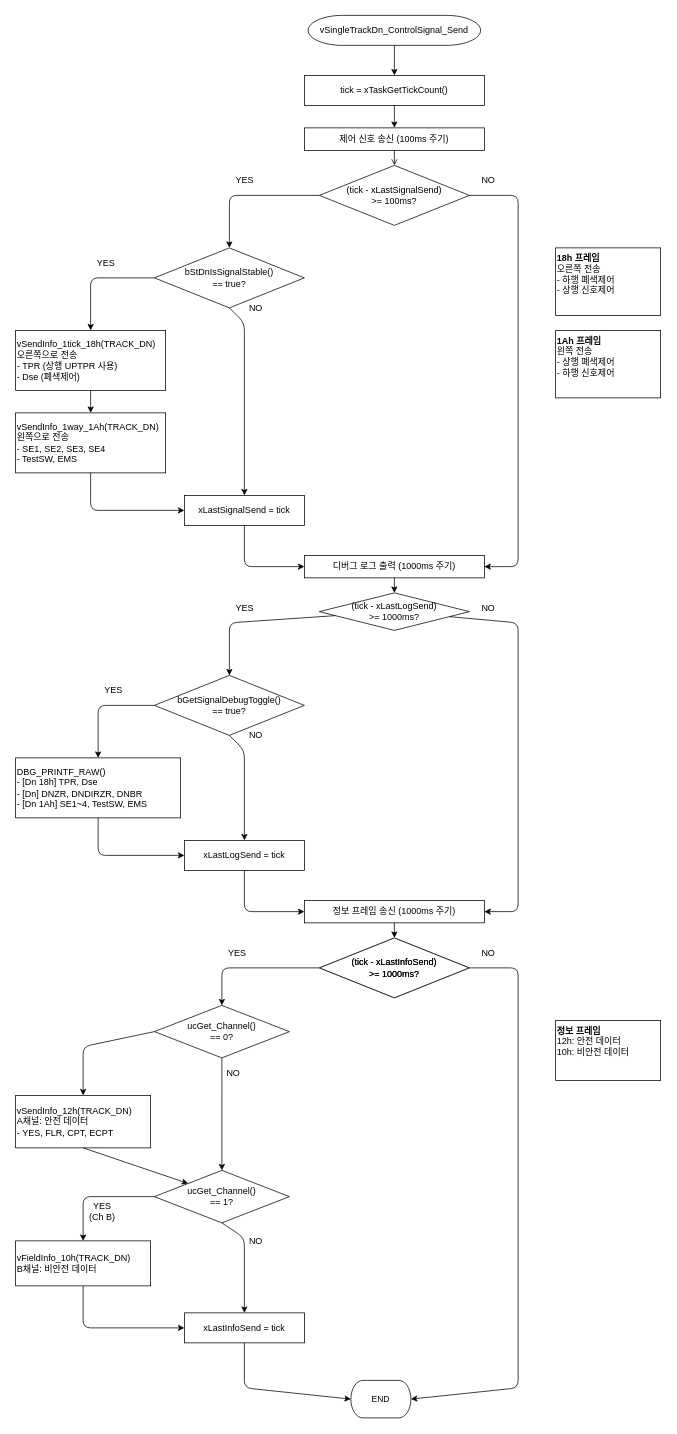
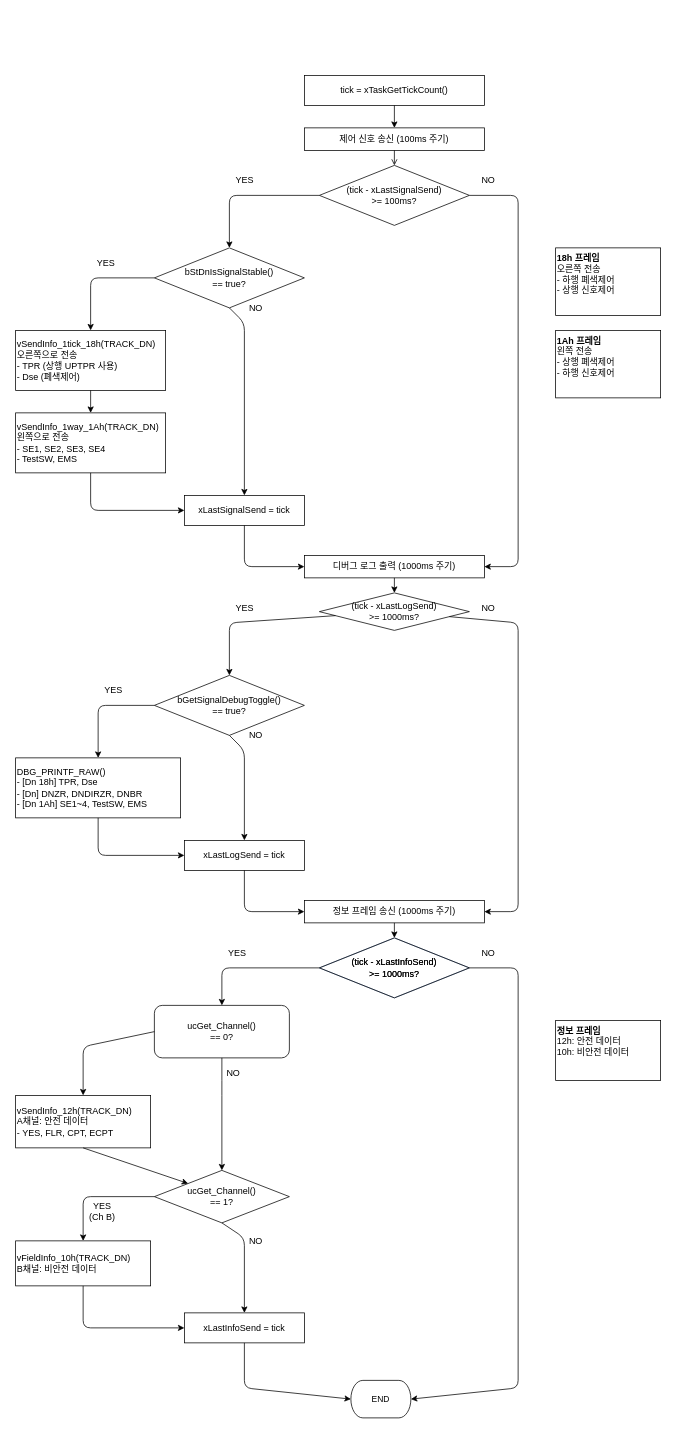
node "vSingleTrackDn_ControlSignal_Send": removed
edge "vSingleTrackDn_ControlSignal_Send" -> "tick = xTaskGetTickCount()": removed
node "ucGet_Channel() == 0?": shape diamond -> rounded rectangle
